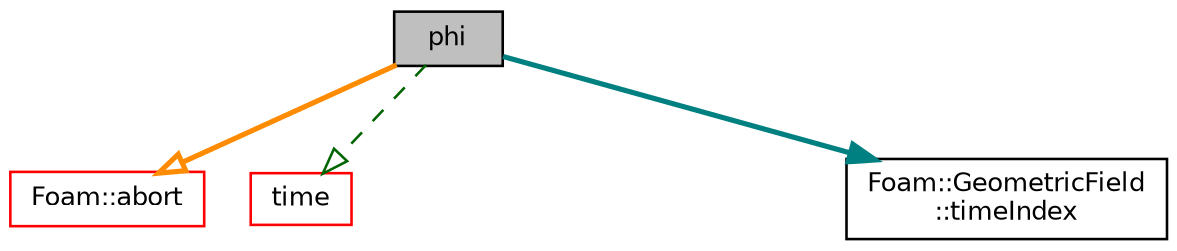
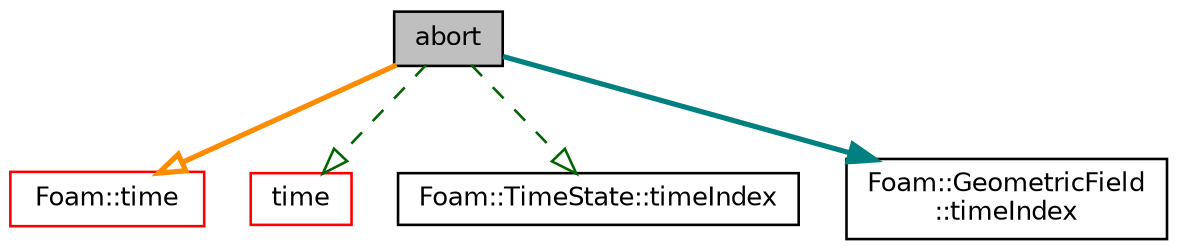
node "phi": label "phi" -> "abort"
node "Foam::abort": label "Foam::abort" -> "Foam::time"
node "Foam::TimeState::timeIndex": added
